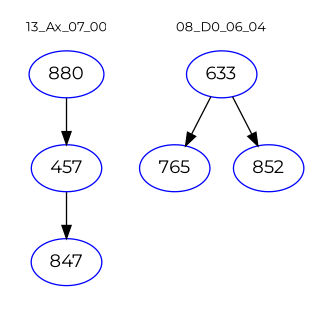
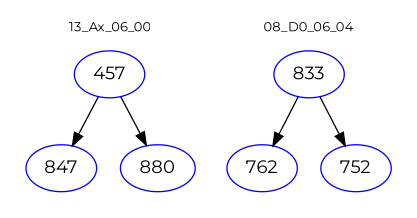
cluster "13_Ax_07_00": label "13_Ax_07_00" -> "13_Ax_06_00"
node "633": label "633" -> "833"
edge "880" -> "457": reversed
node "765": label "765" -> "762"
node "852": label "852" -> "752"
